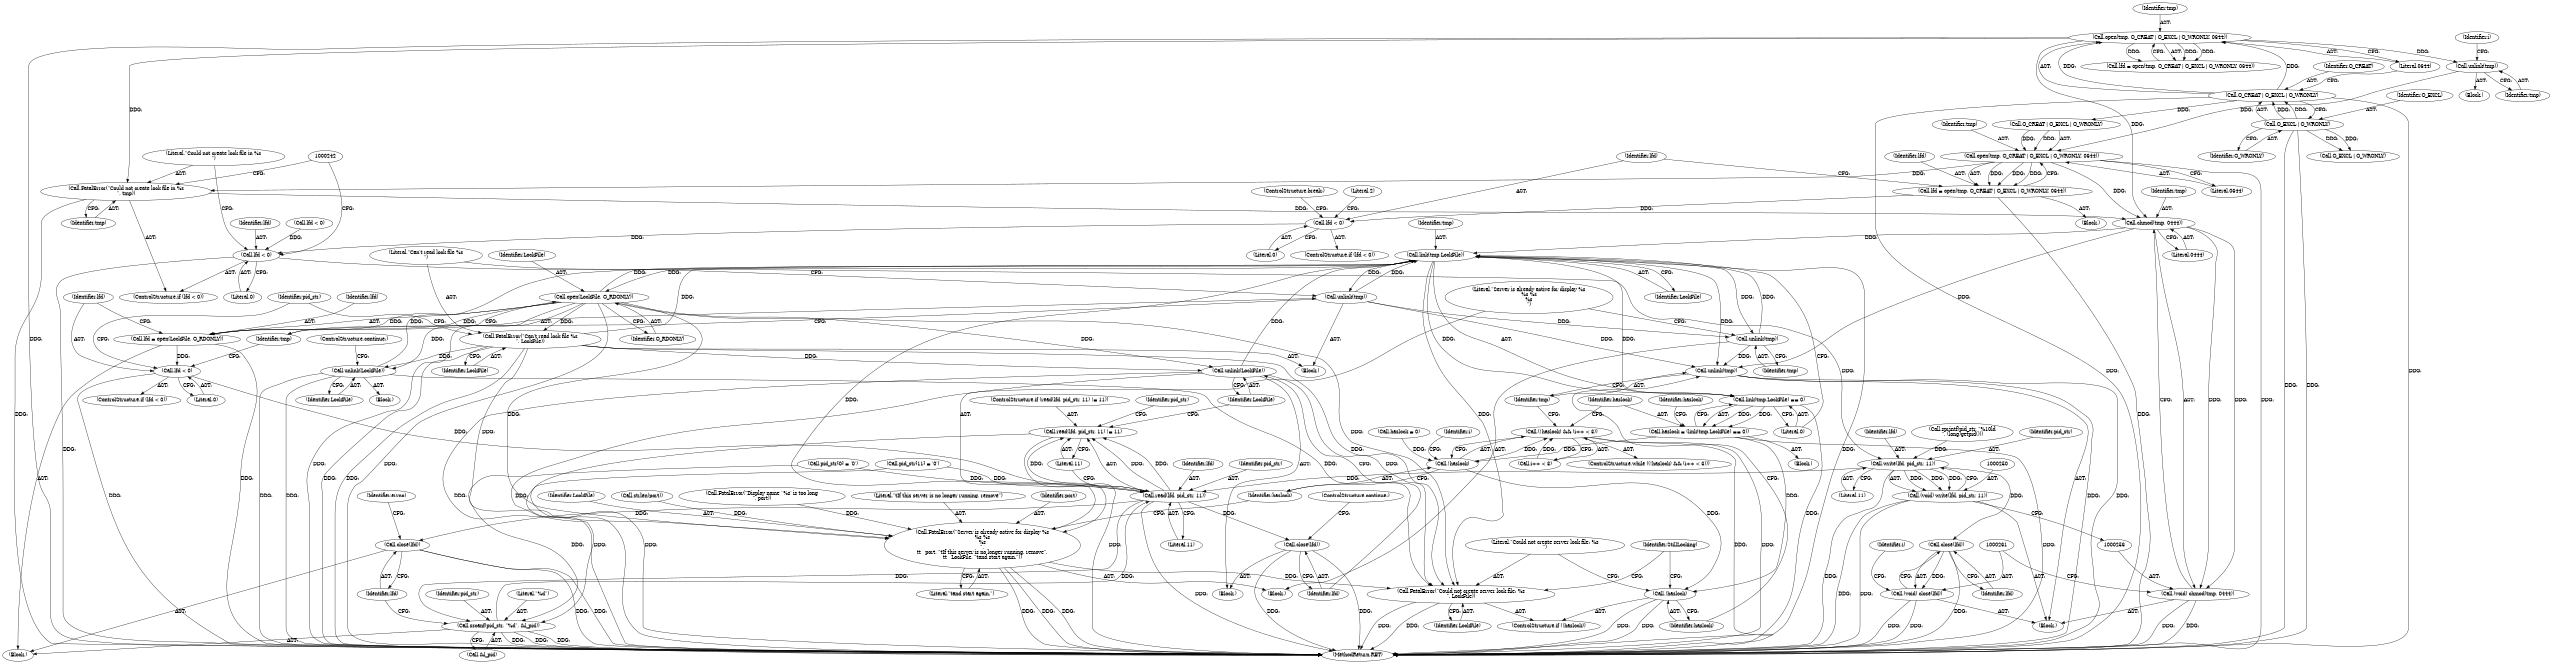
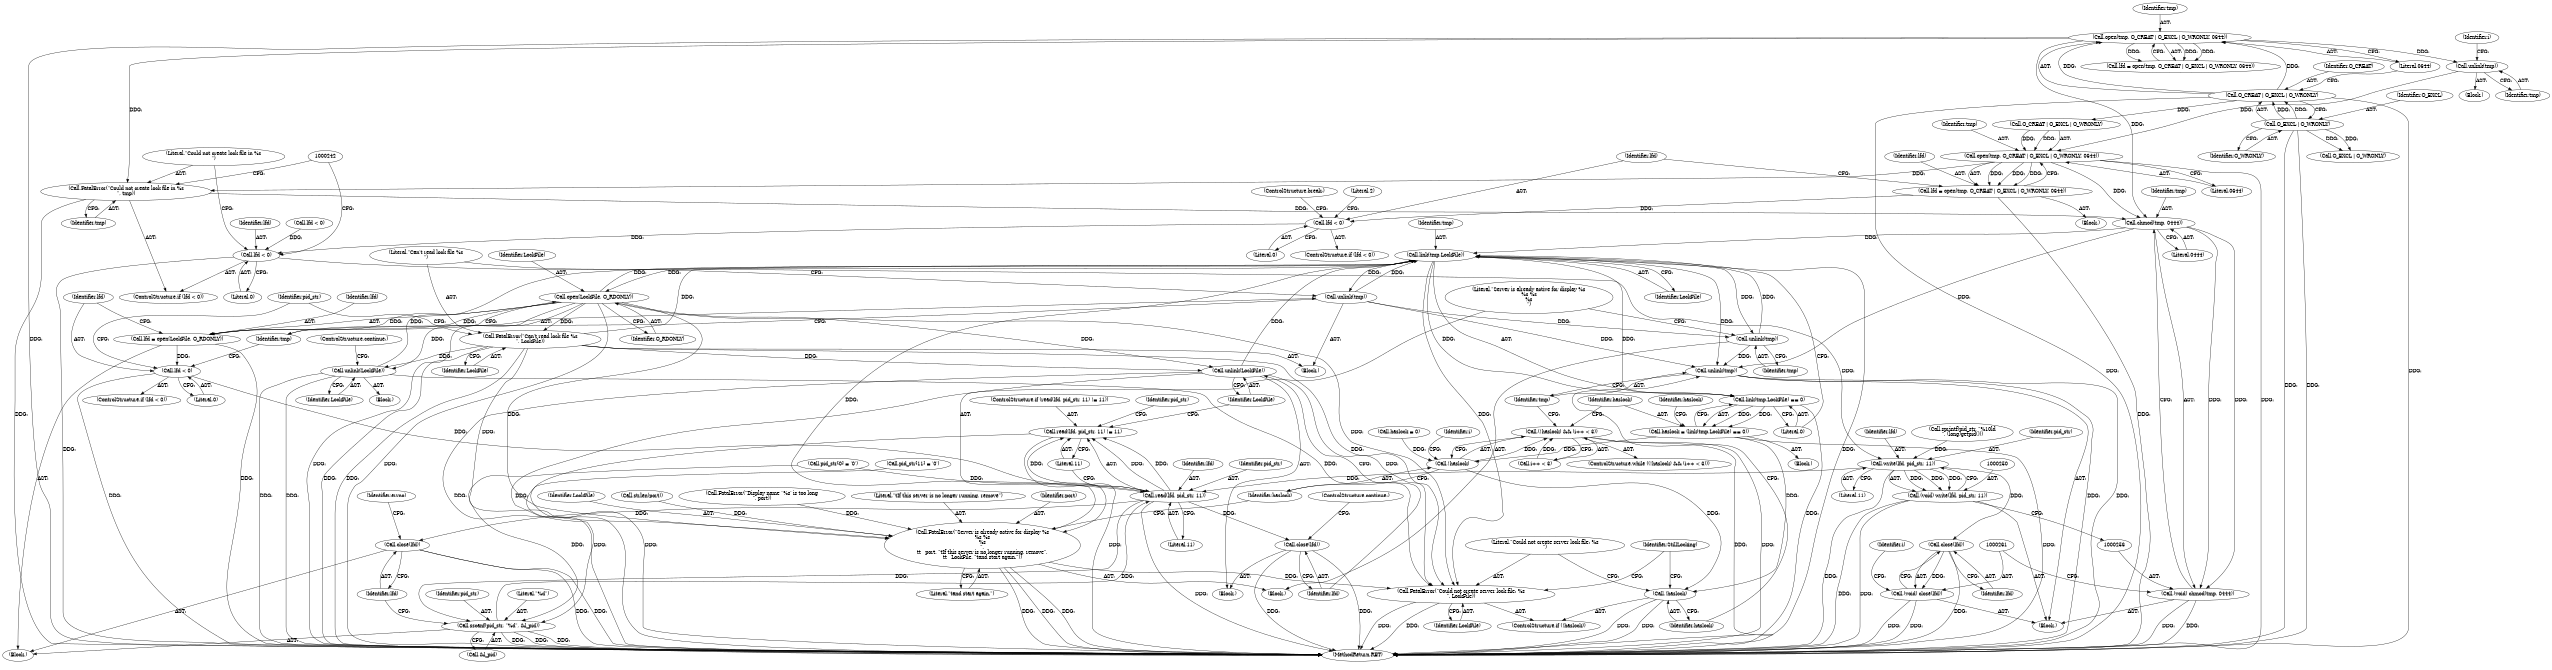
edge "(Call,pid_str[11] = '0')" -> "(Call,read(lfd, pid_str, 11))": removed, label "DDG:"
